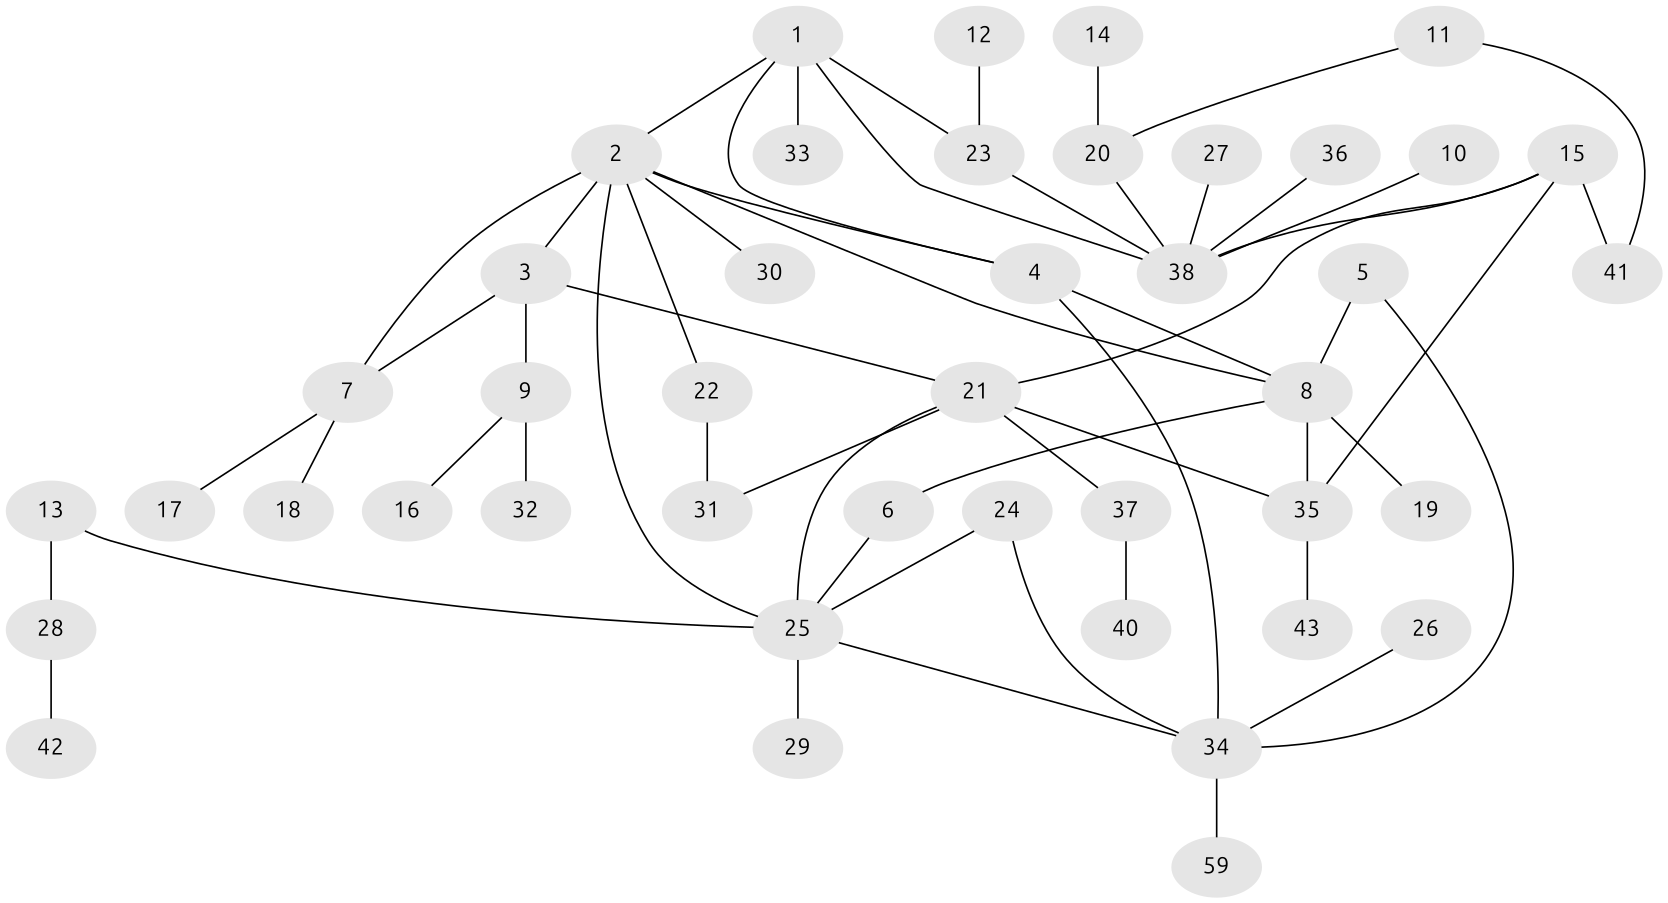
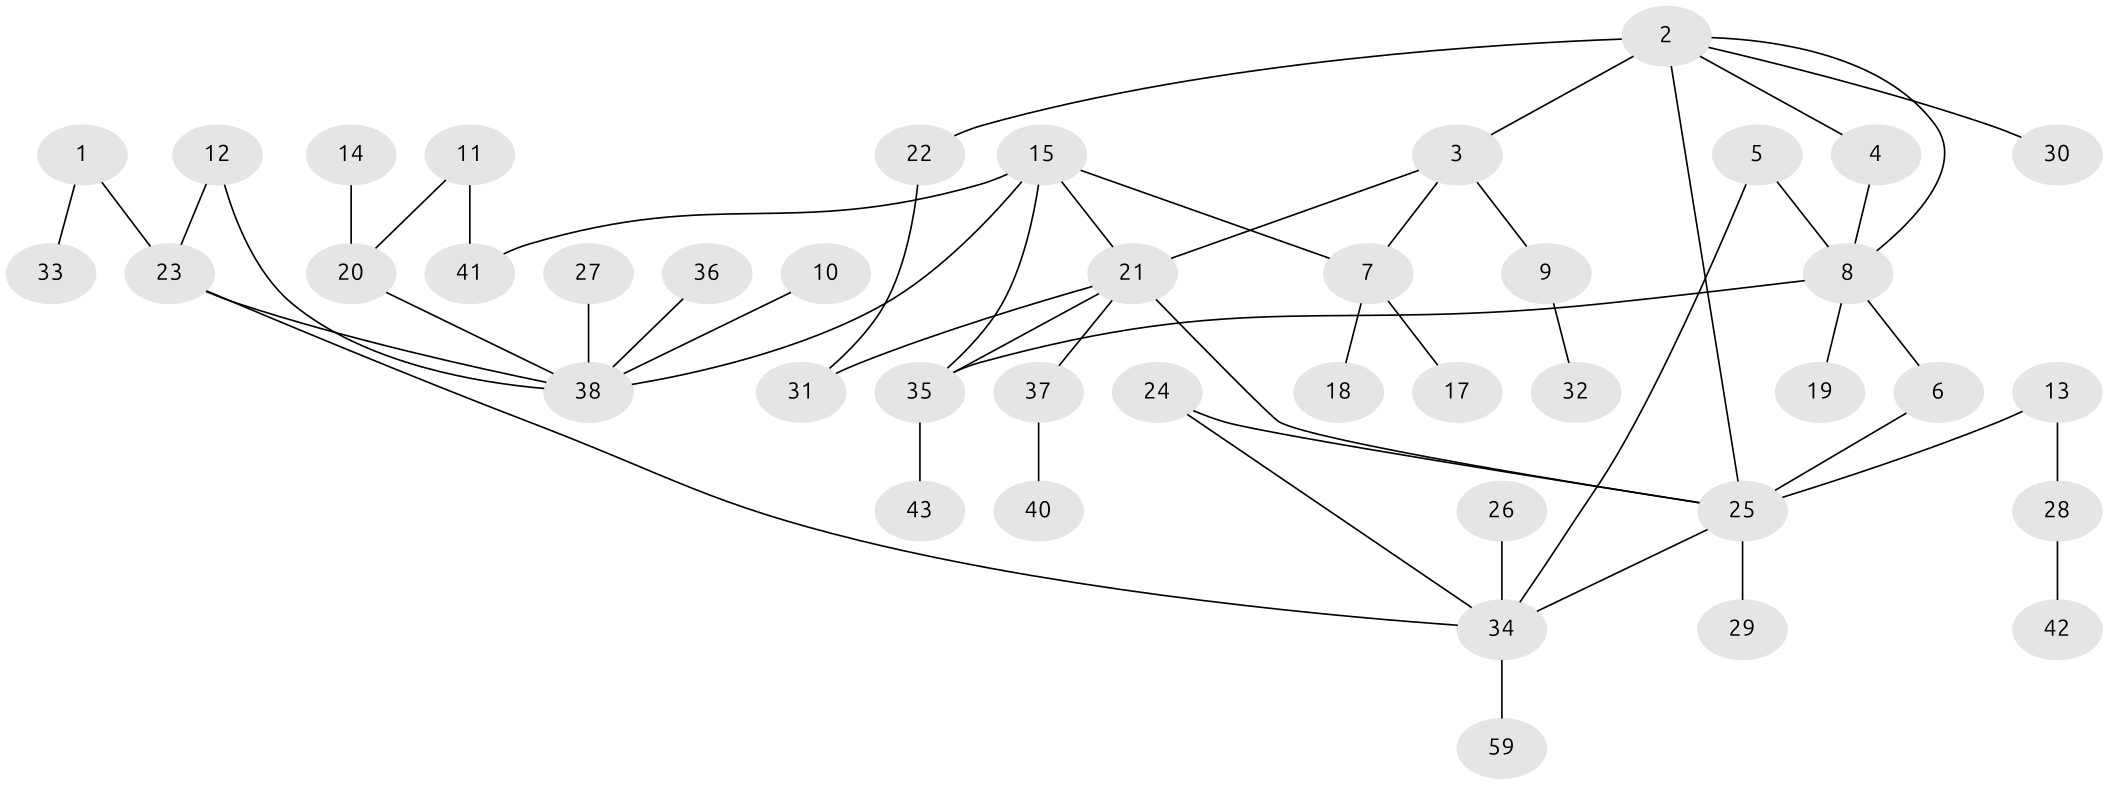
edge "1" -- "2": removed
edge "1" -- "4": removed
edge "1" -- "38": now "12" -- "38"
edge "2" -- "7": now "15" -- "7"
edge "4" -- "34": now "23" -- "34"
node "16": removed
